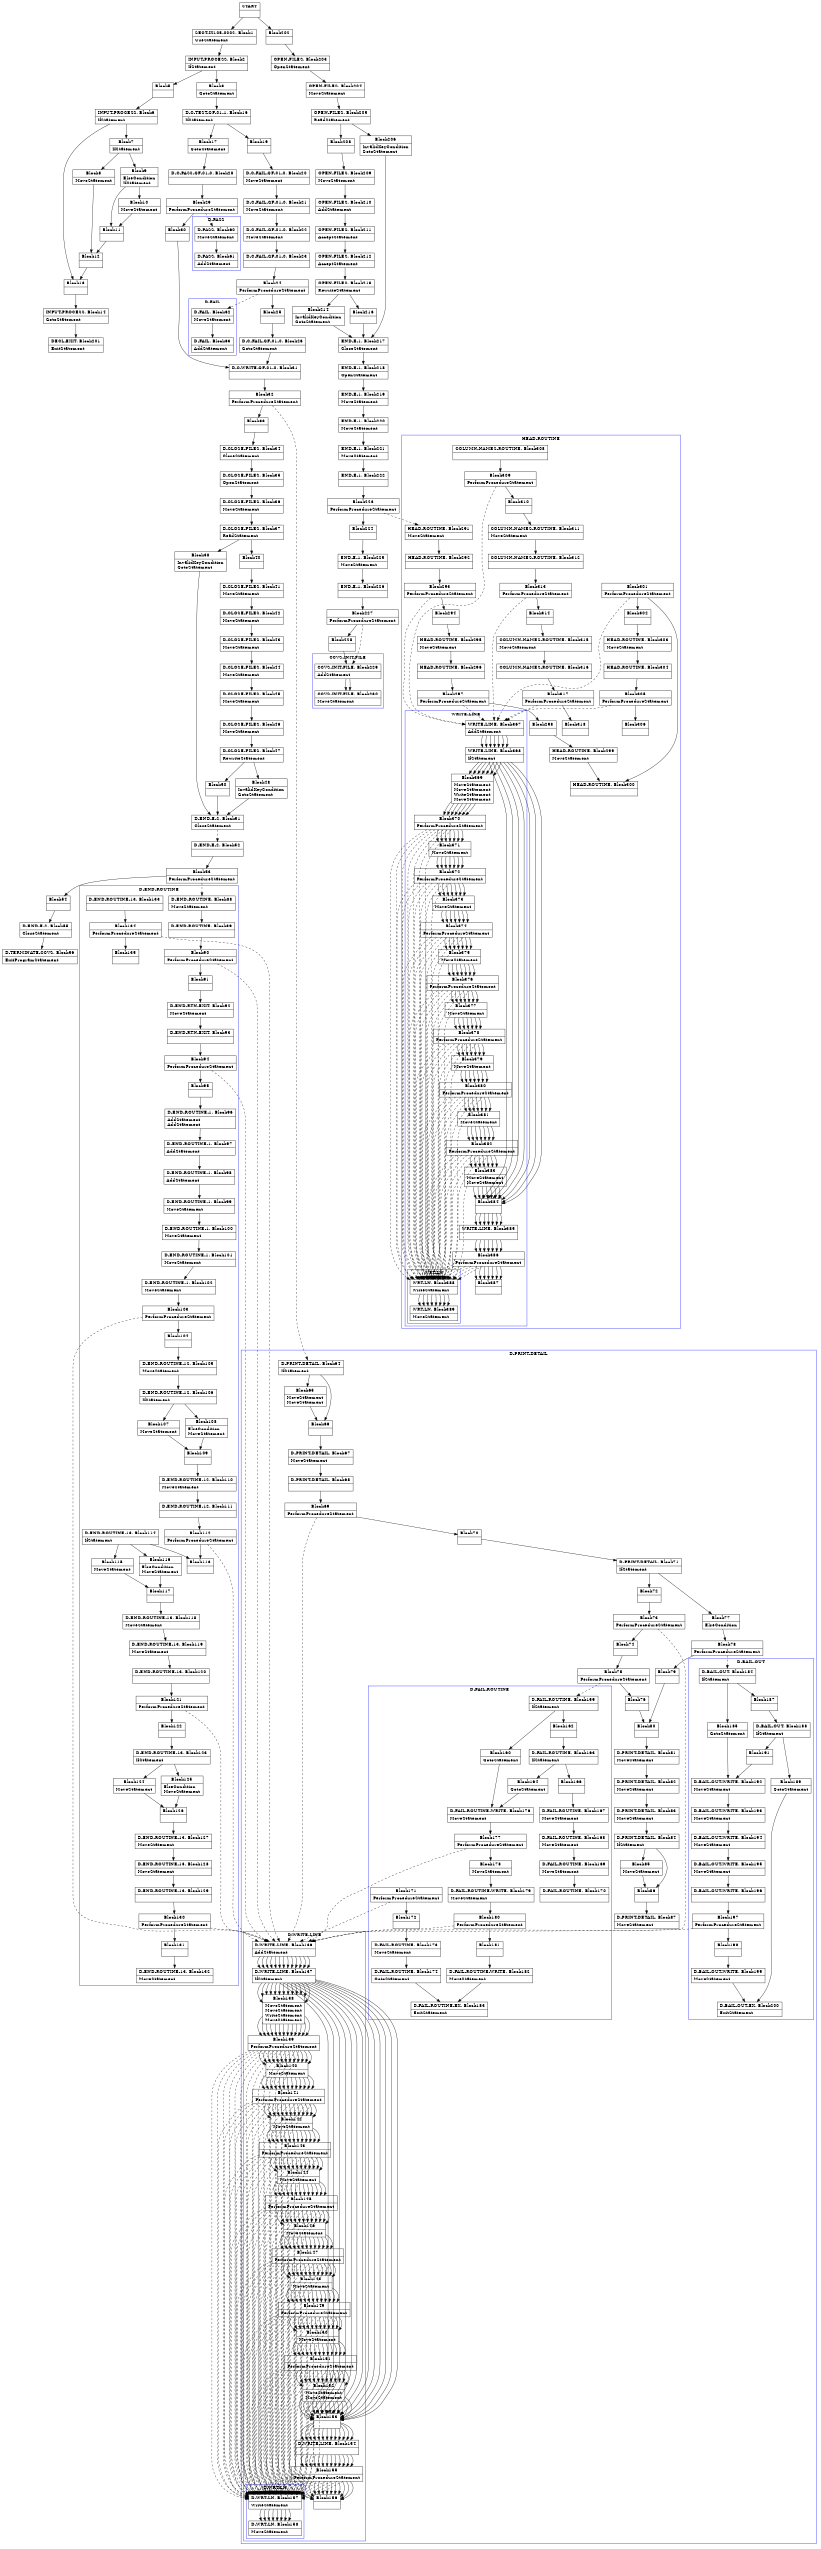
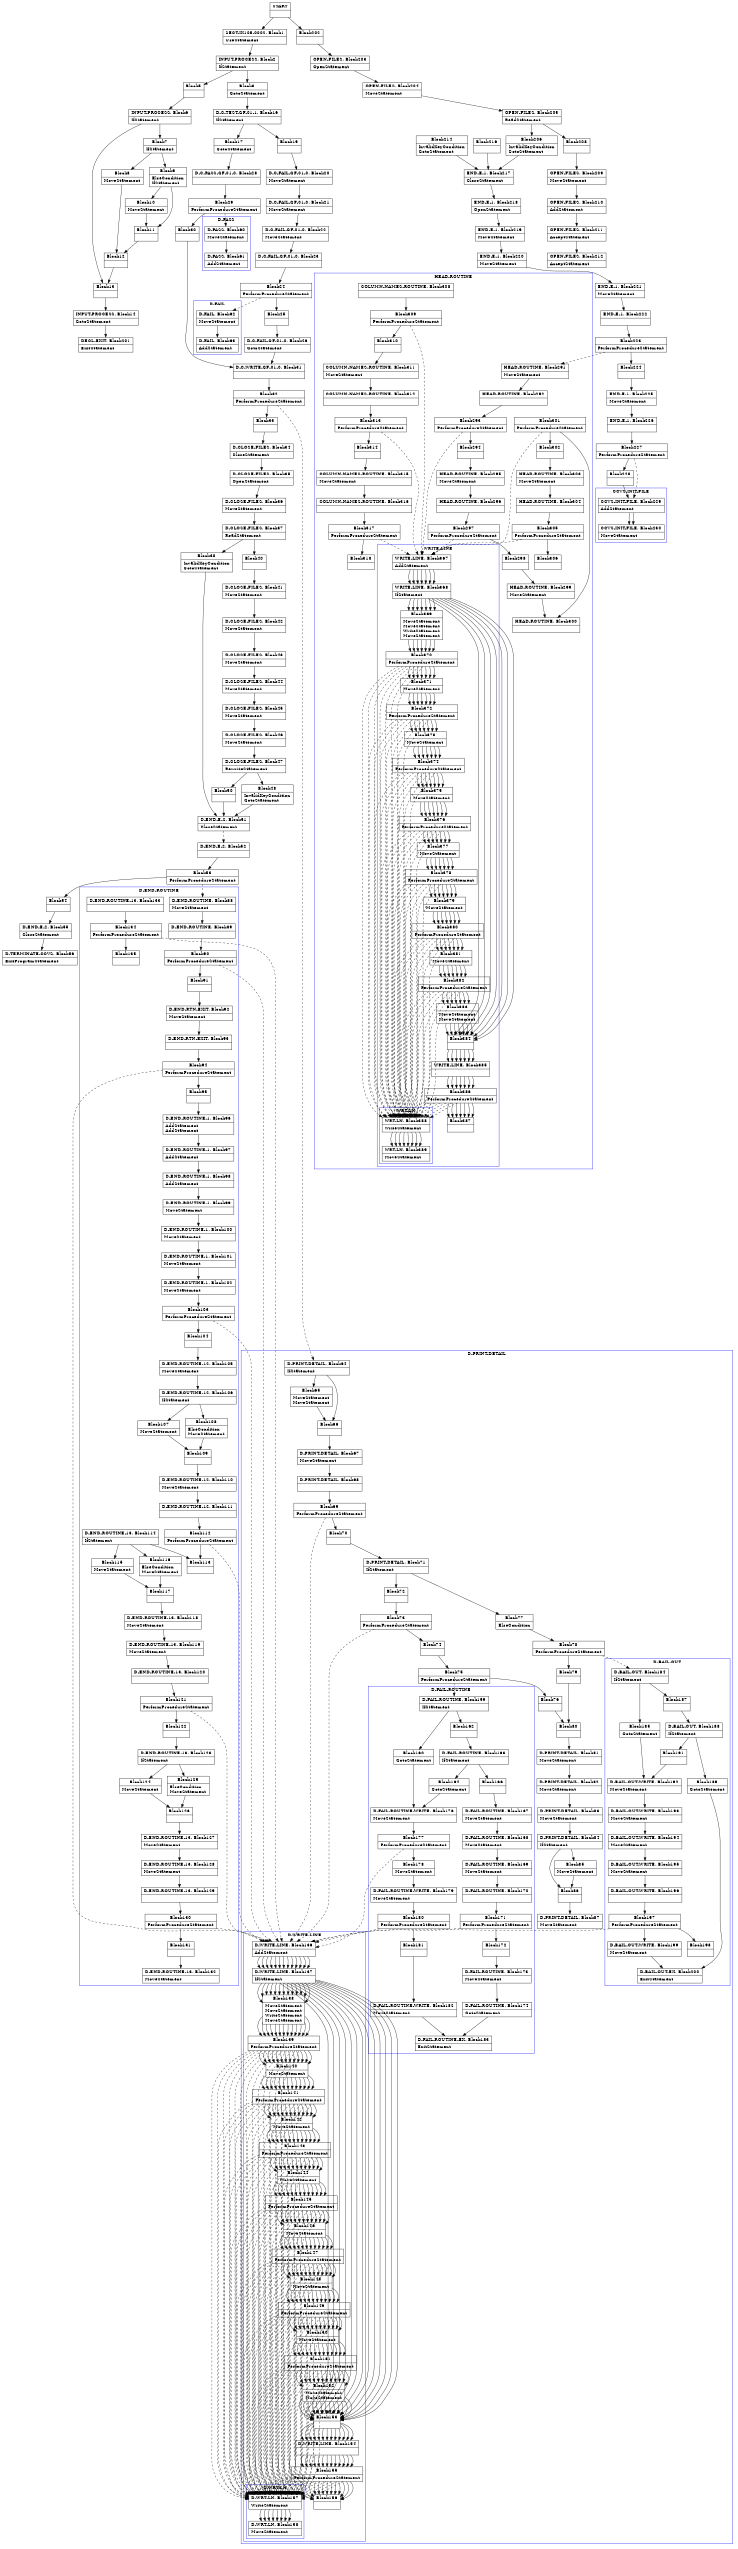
node "OPEN-FILES. Block213": removed
edge "D-FAIL-ROUTINE. Block170" -> "Block171": added
edge "Block198" -> "D-BAIL-OUT-WRITE. Block199": now "Block197" -> "D-BAIL-OUT-WRITE. Block199"
